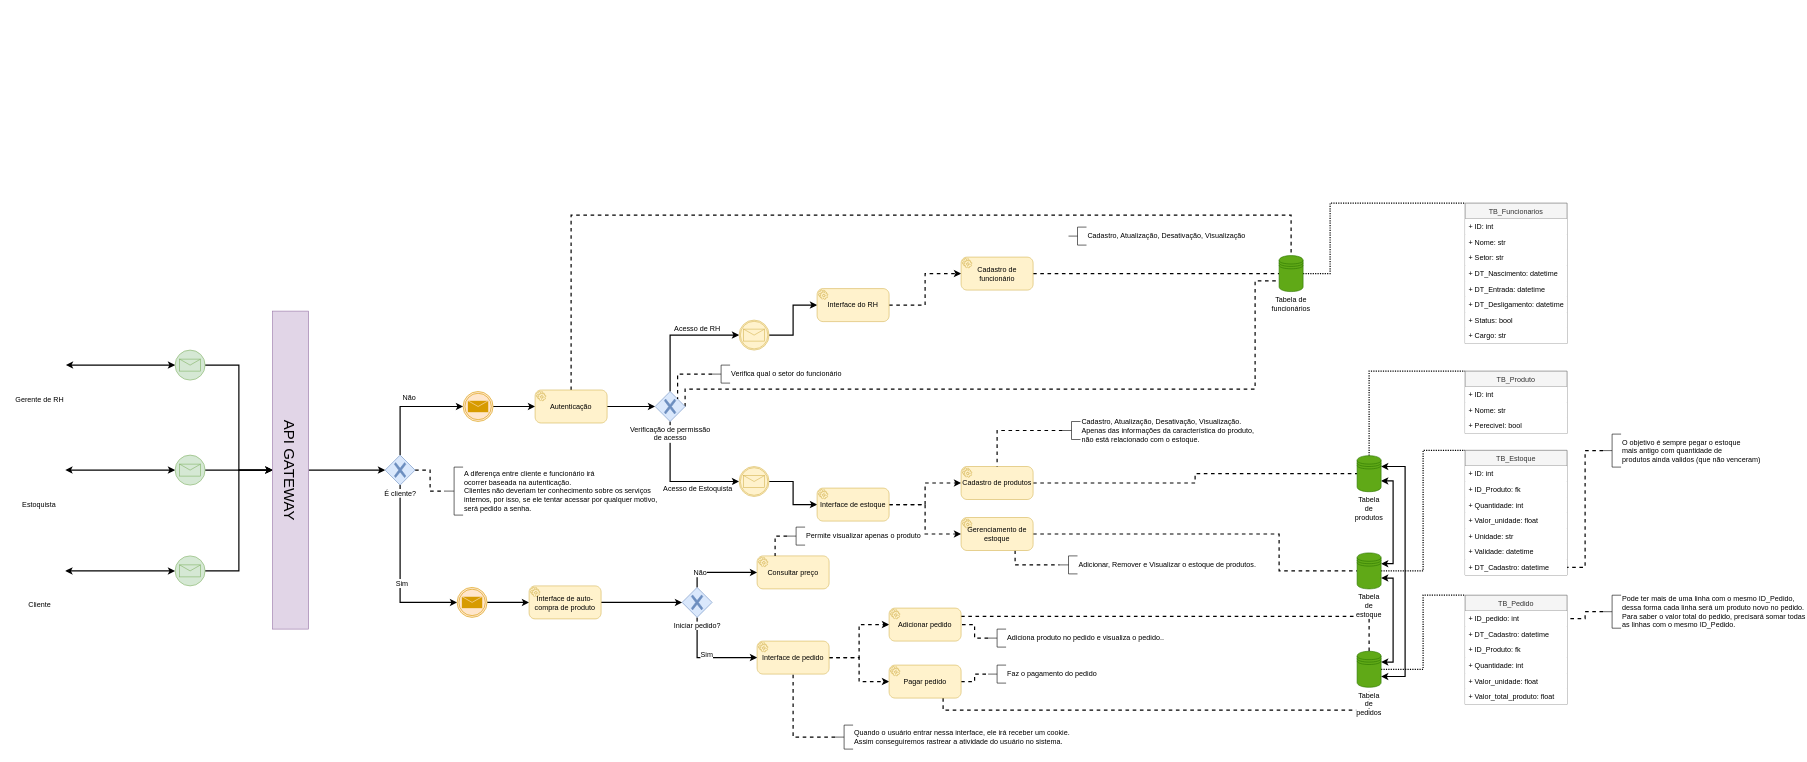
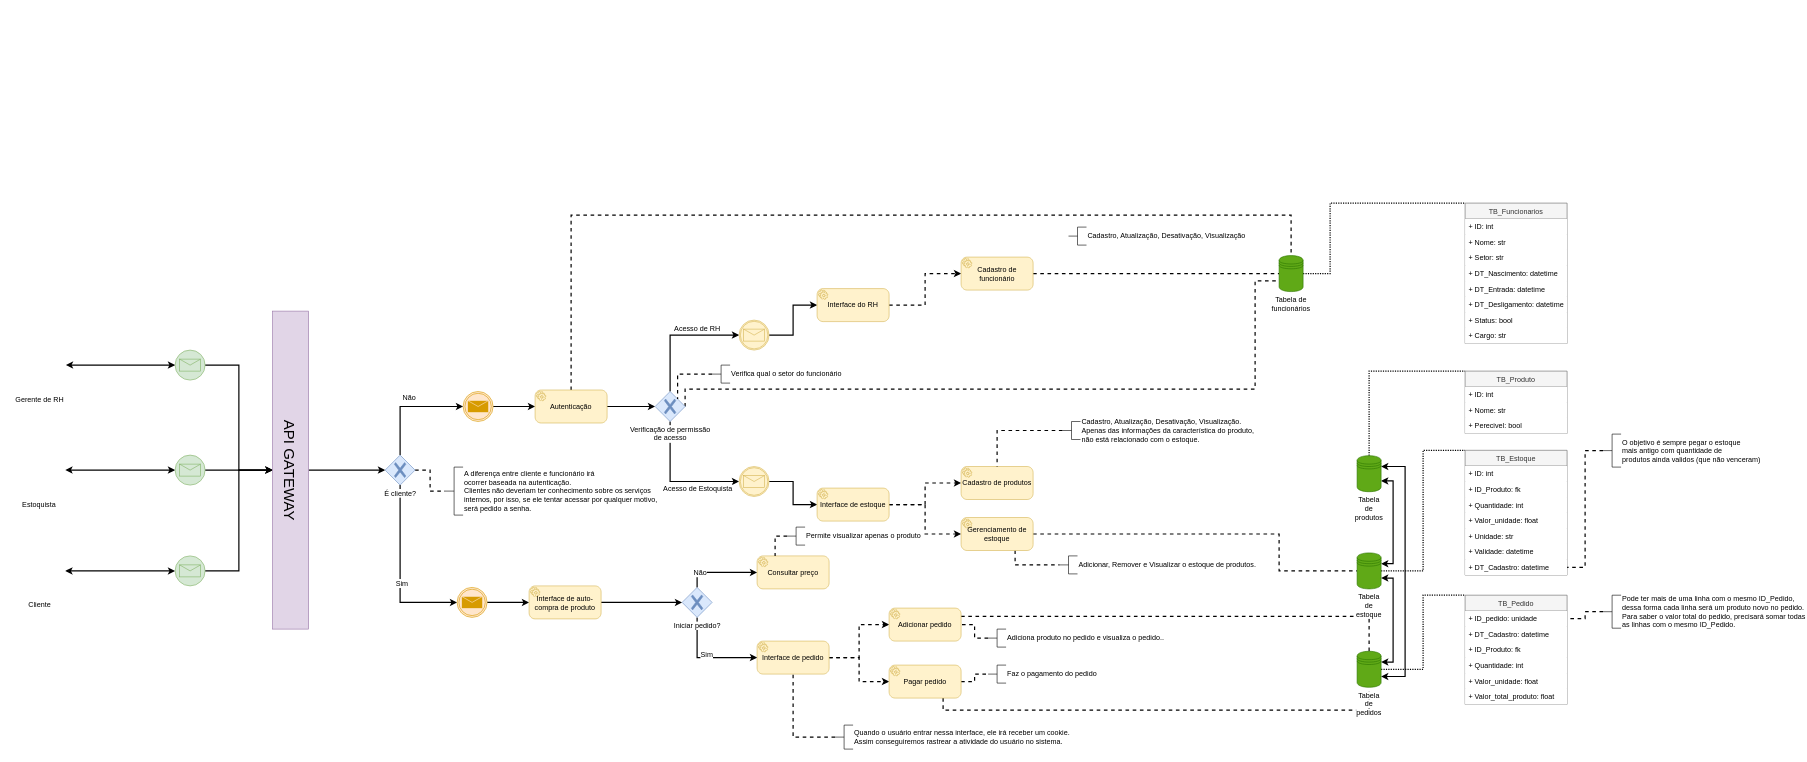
edge "Tabela de produtos" -- "Cadastro de produtos": removed
node "+ ID_pedido: int": label "+ ID_pedido: int" -> "+ ID_pedido: unidade"
